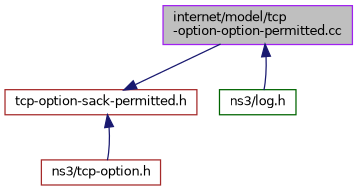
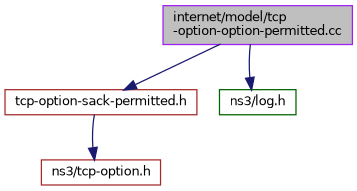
edge "ns3/log.h" -> "internet/model/tcp -option-option-permitted.cc": reversed
edge "ns3/tcp-option.h" -> "tcp-option-sack-permitted.h": reversed
